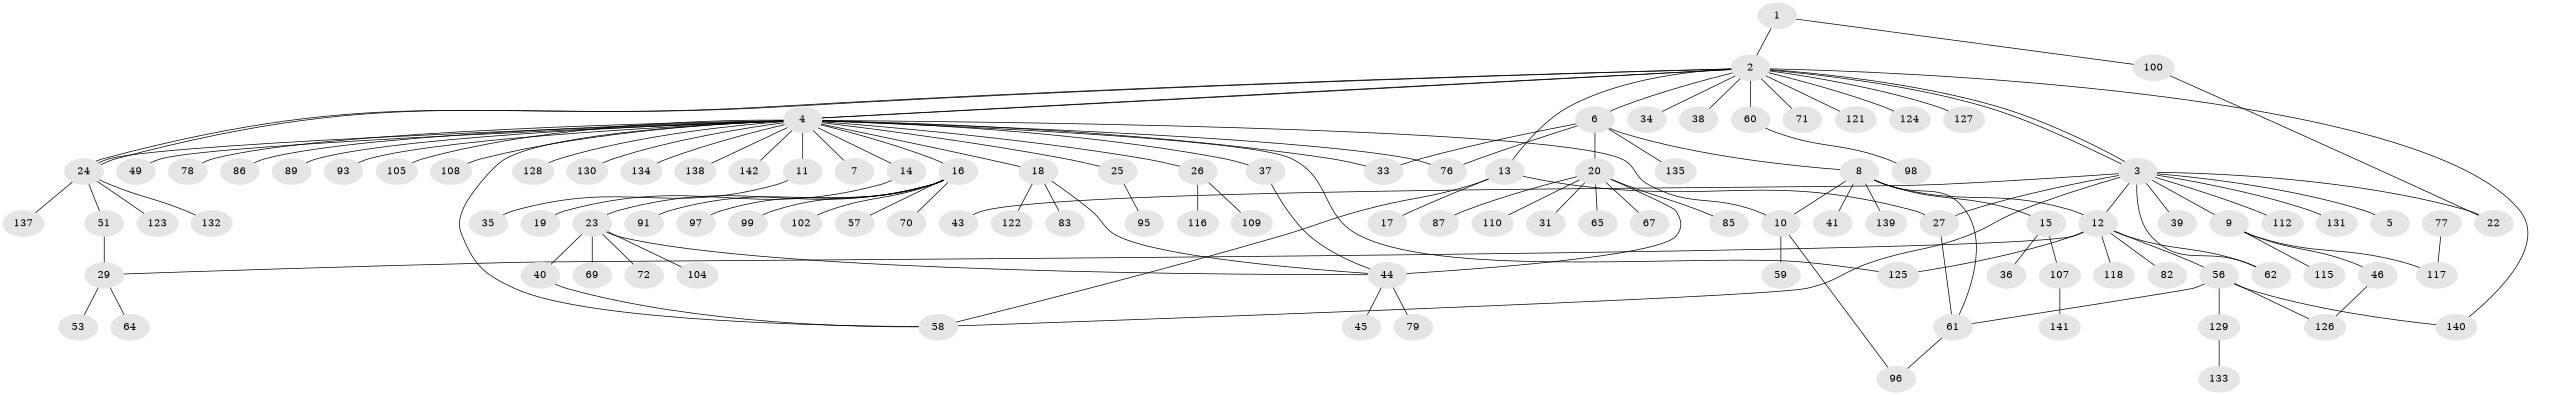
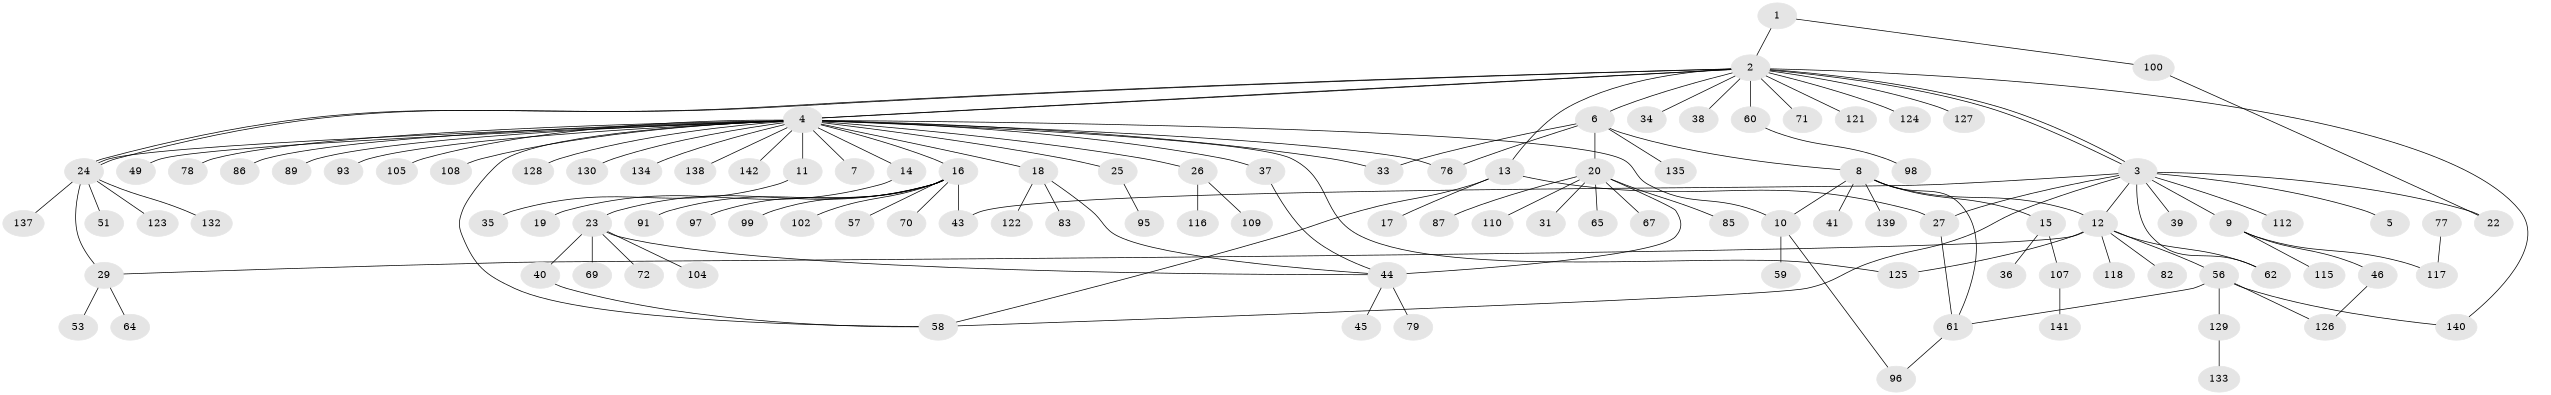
edge "16" -- "43": added
node "131": removed
edge "51" -- "29": now "24" -- "29"
